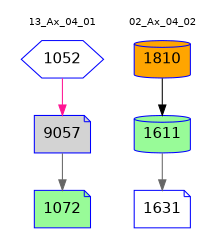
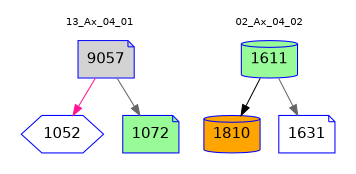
edge "1052" -> "9057": reversed
edge "1810" -> "1611": reversed
